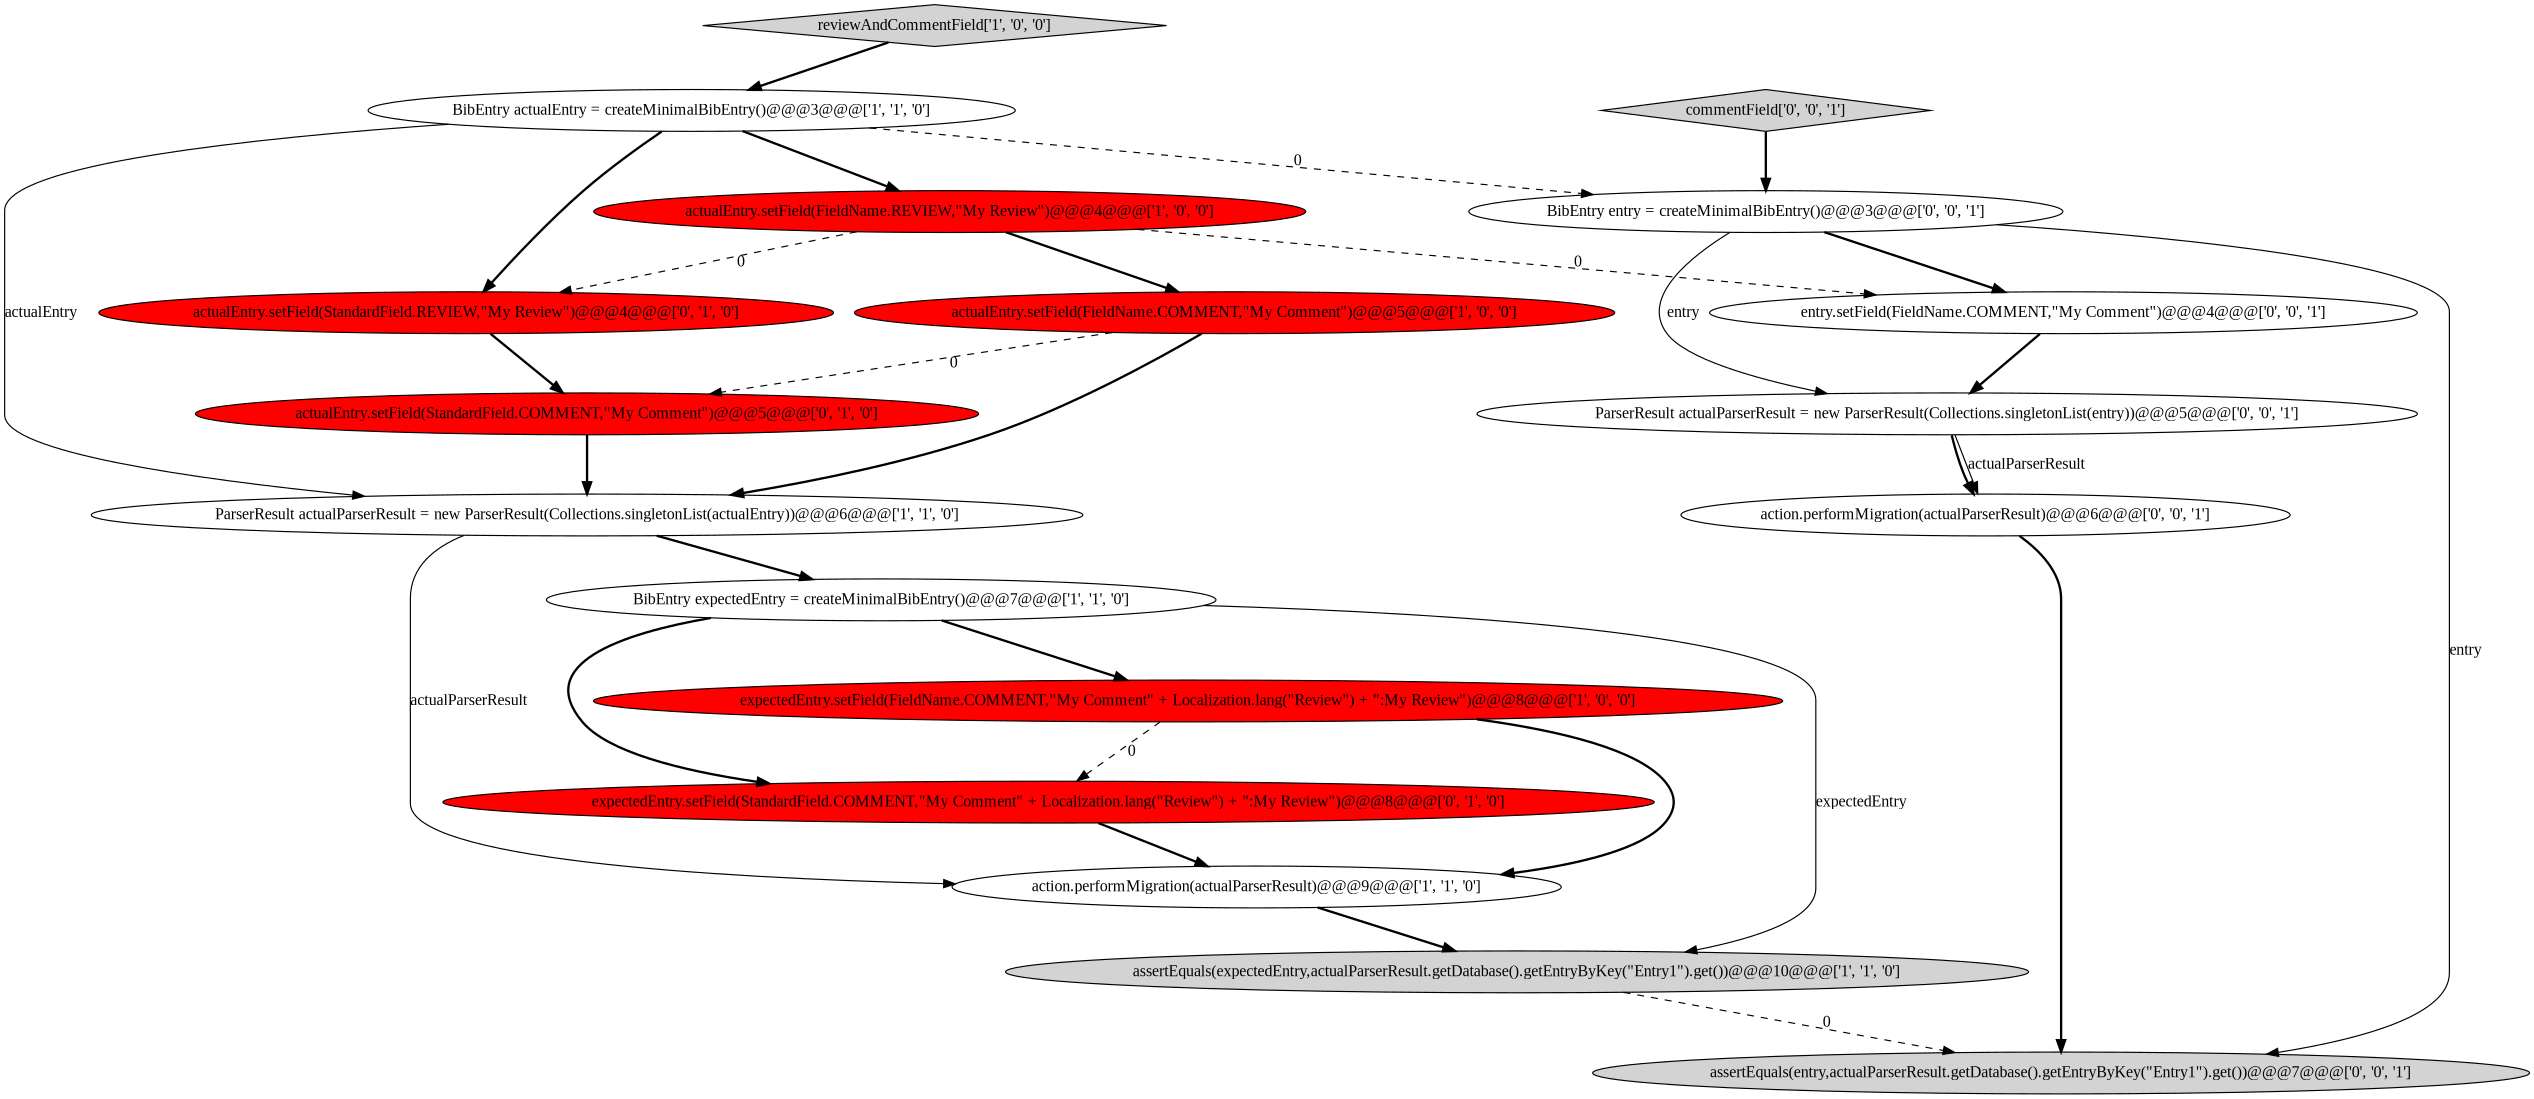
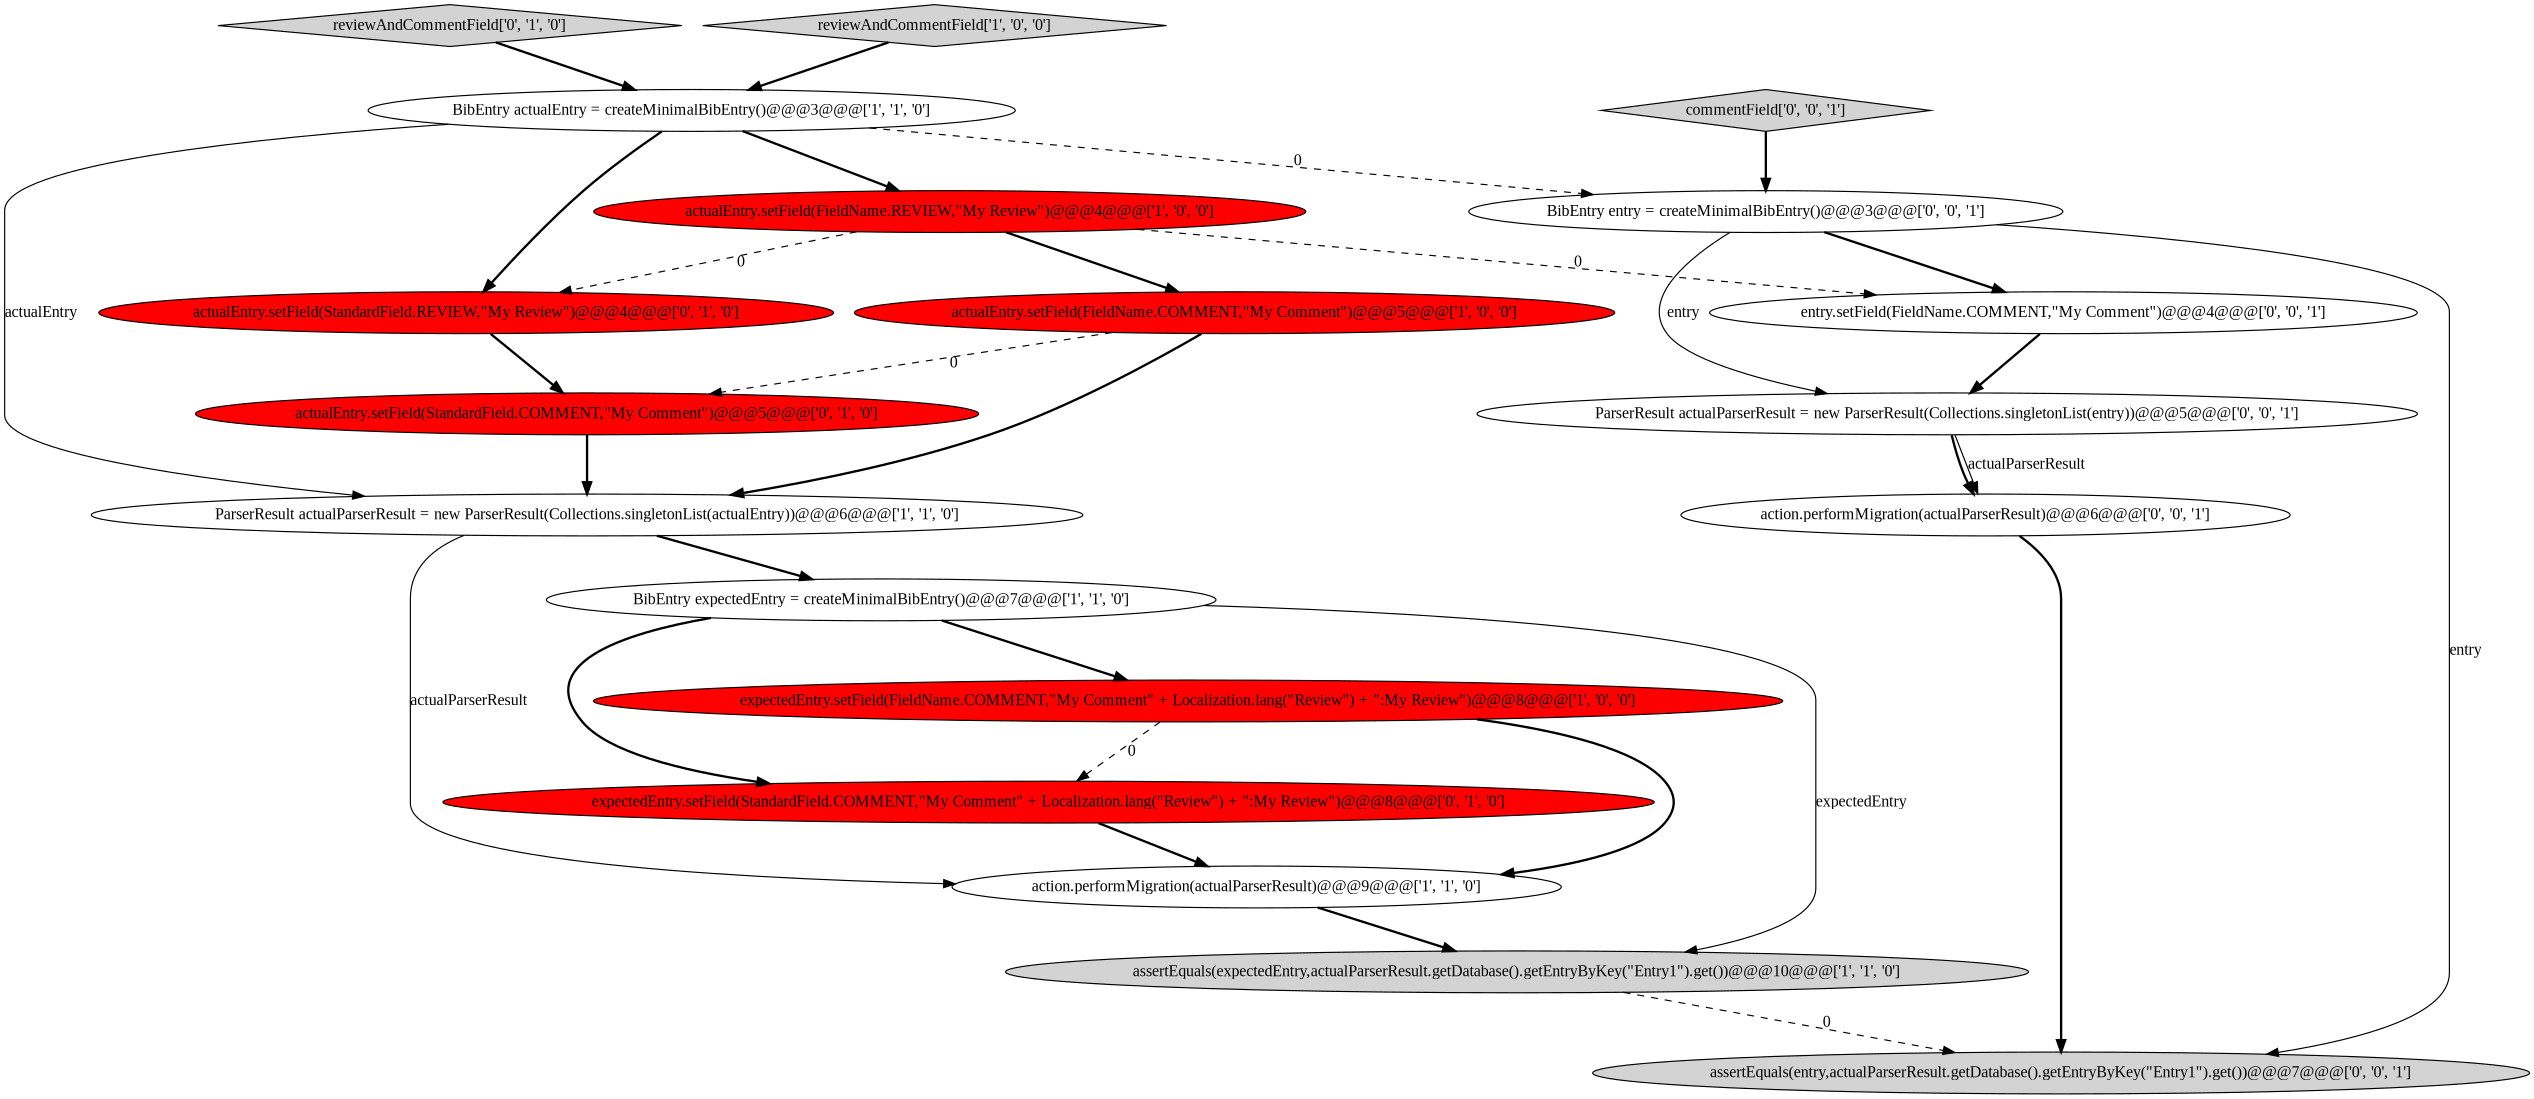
node "reviewAndCommentField['0', '1', '0']": added
